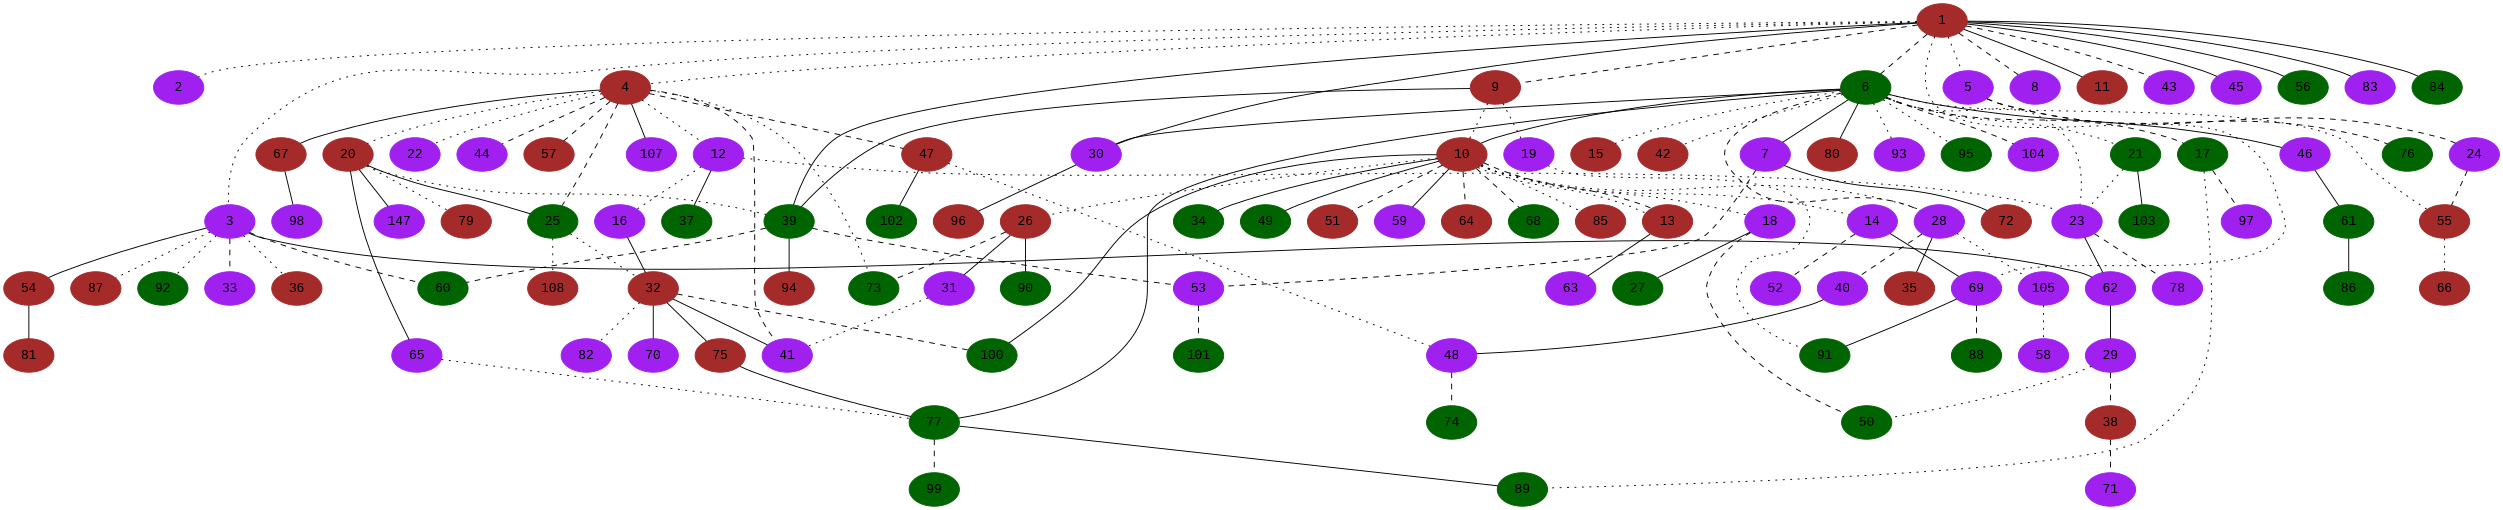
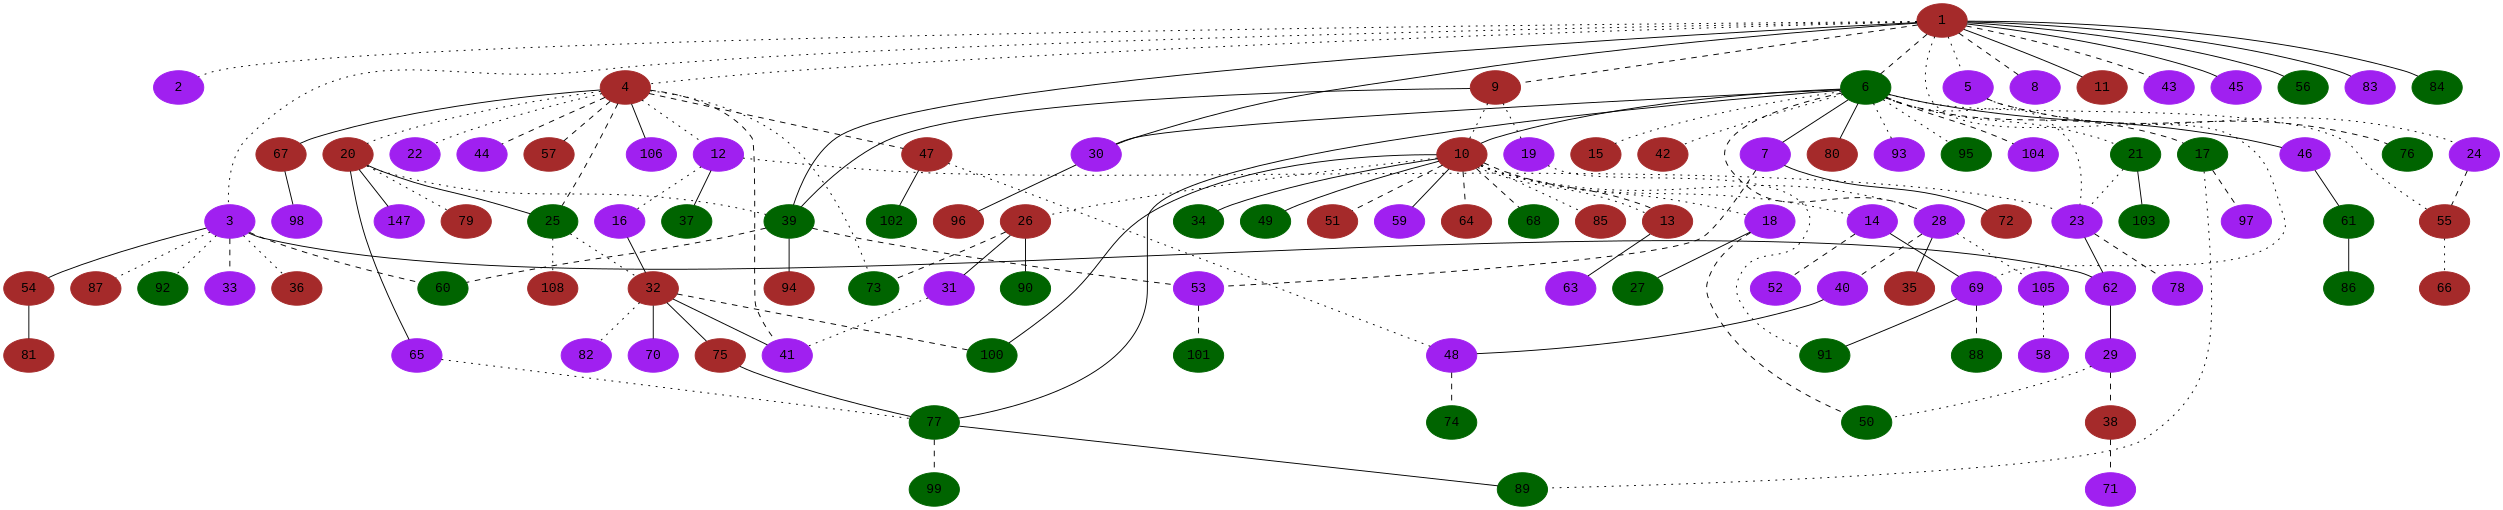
edge "5" -- "24": style dashed -> dotted
node "107": label "107" -> "106"
